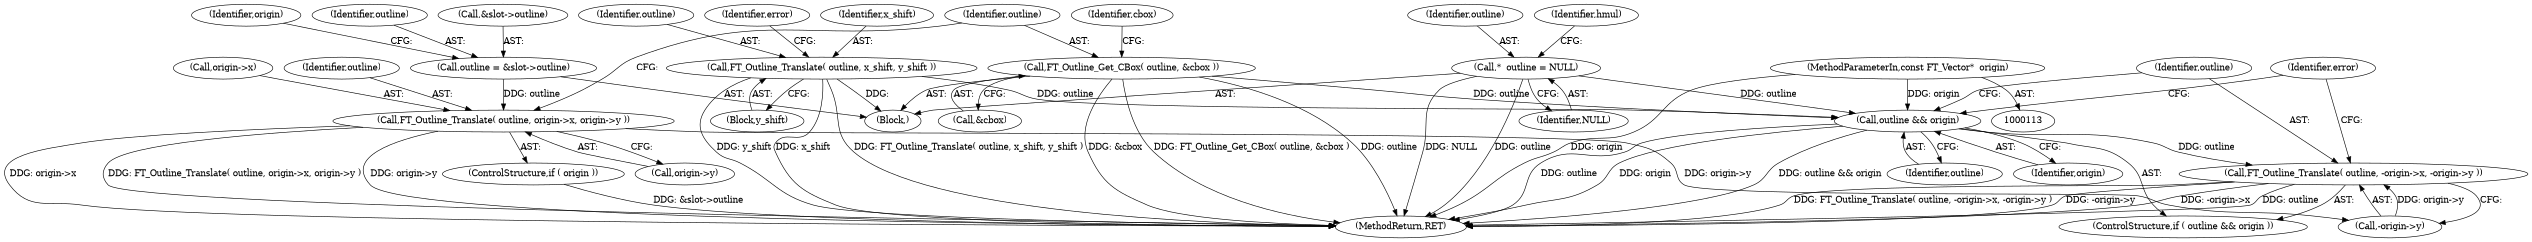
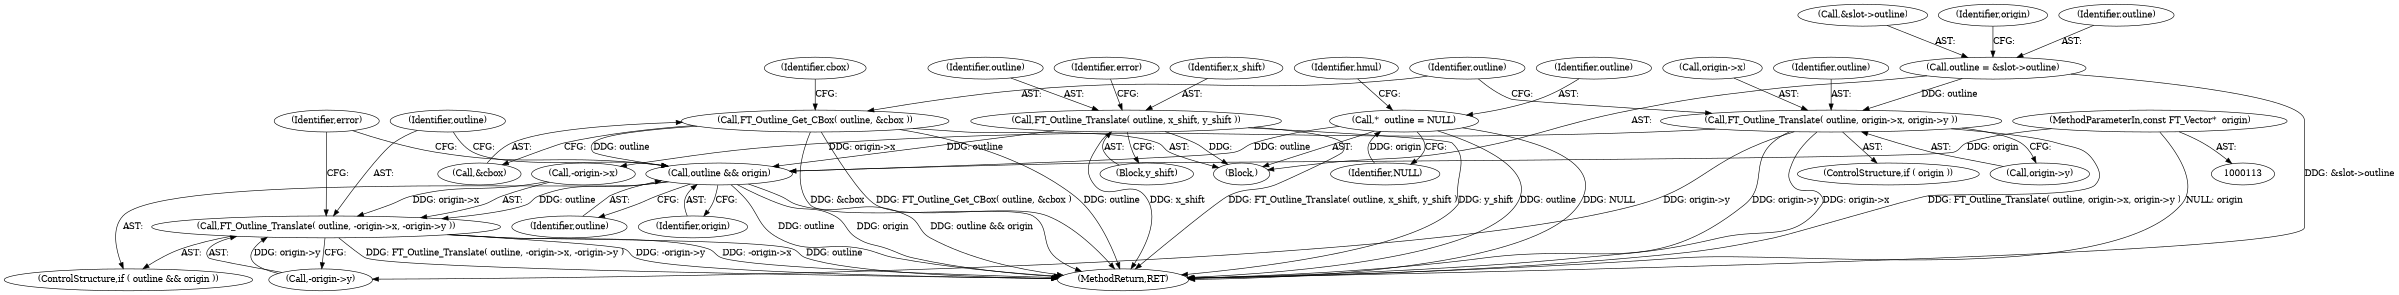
edge "(Identifier,NULL)" -> "(Call,*  outline = NULL)": label "AST: " -> "DDG: origin"
edge "(MethodParameterIn,const FT_Vector*  origin)" -> "(MethodReturn,RET)": label "DDG: origin" -> "NULL: origin"
node "(Call,-origin->x)": added
edge "(ControlStructure,if ( origin ))" -> "(MethodReturn,RET)": now "(Call,outline = &slot->outline)" -> "(MethodReturn,RET)"
